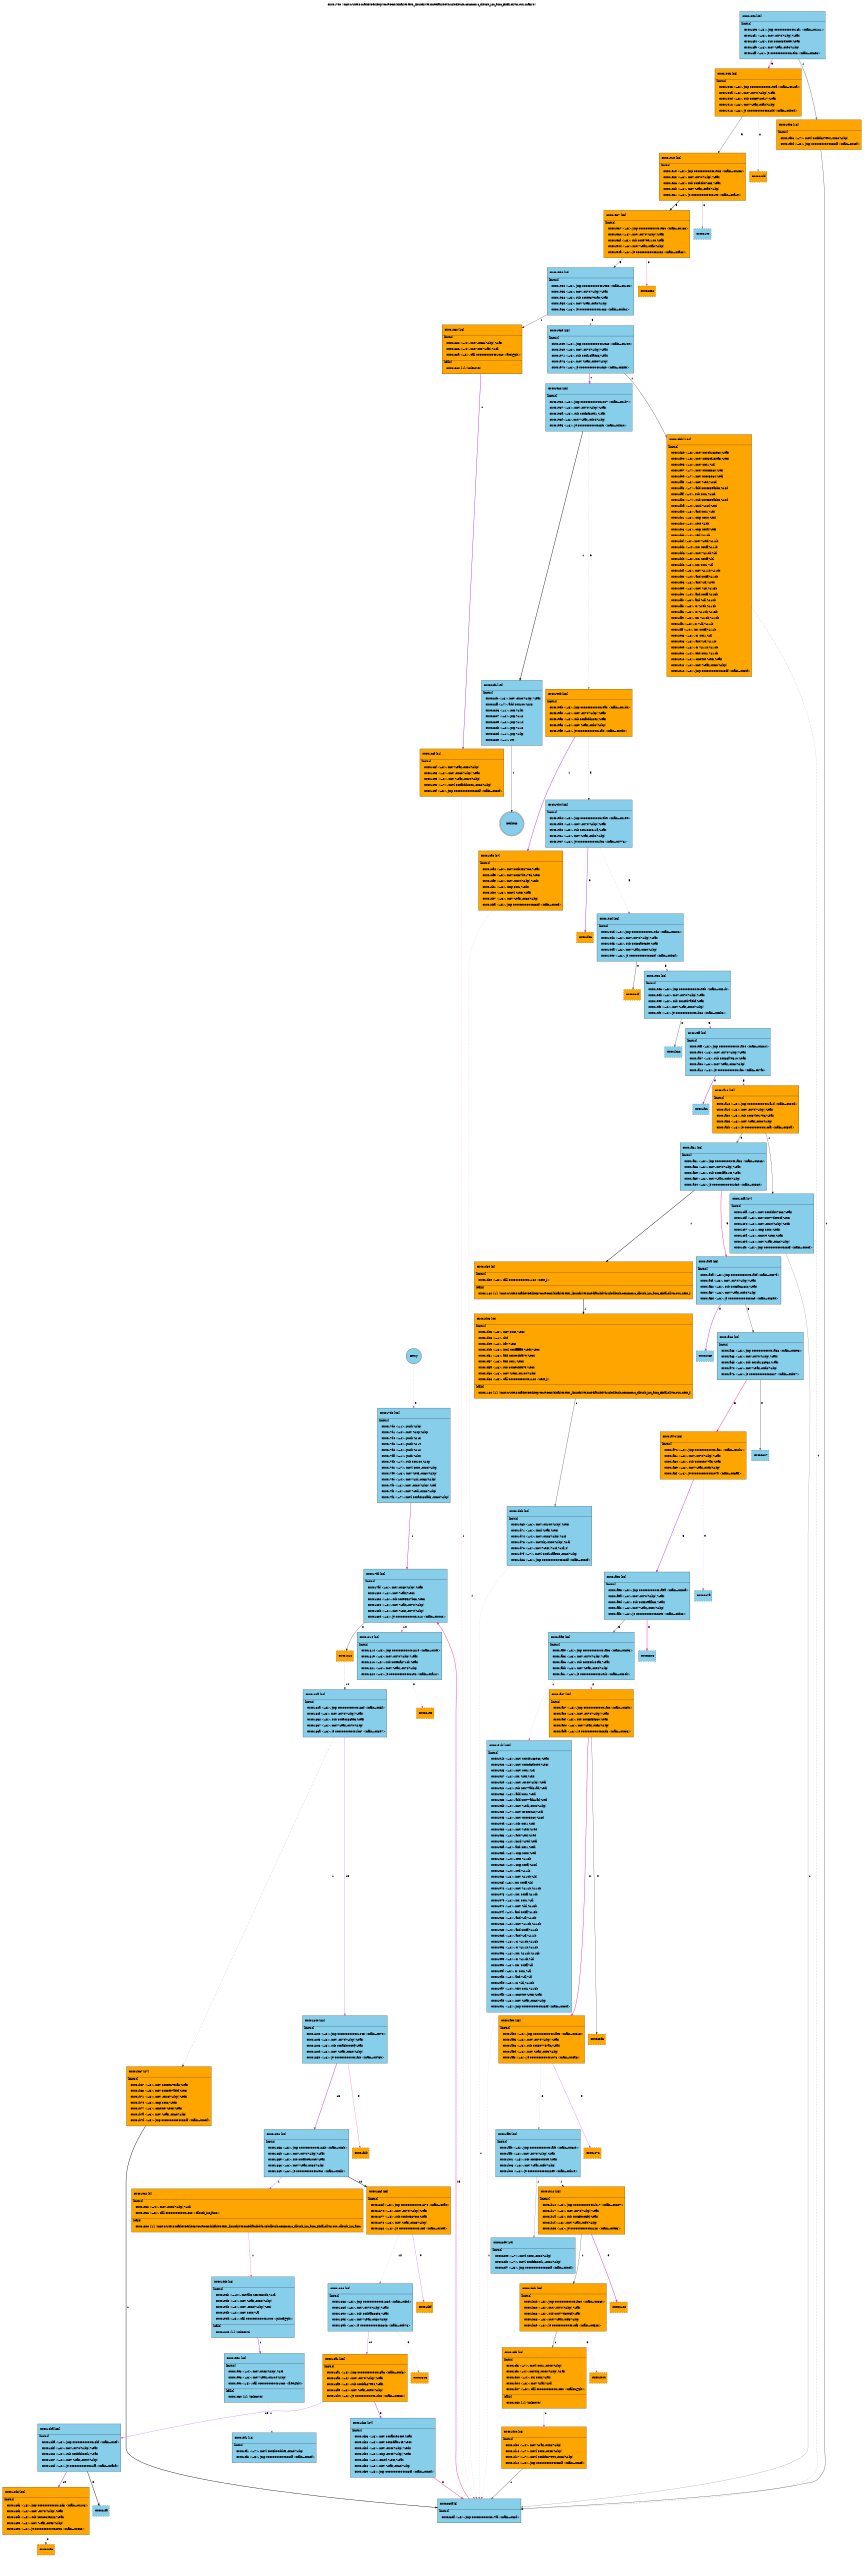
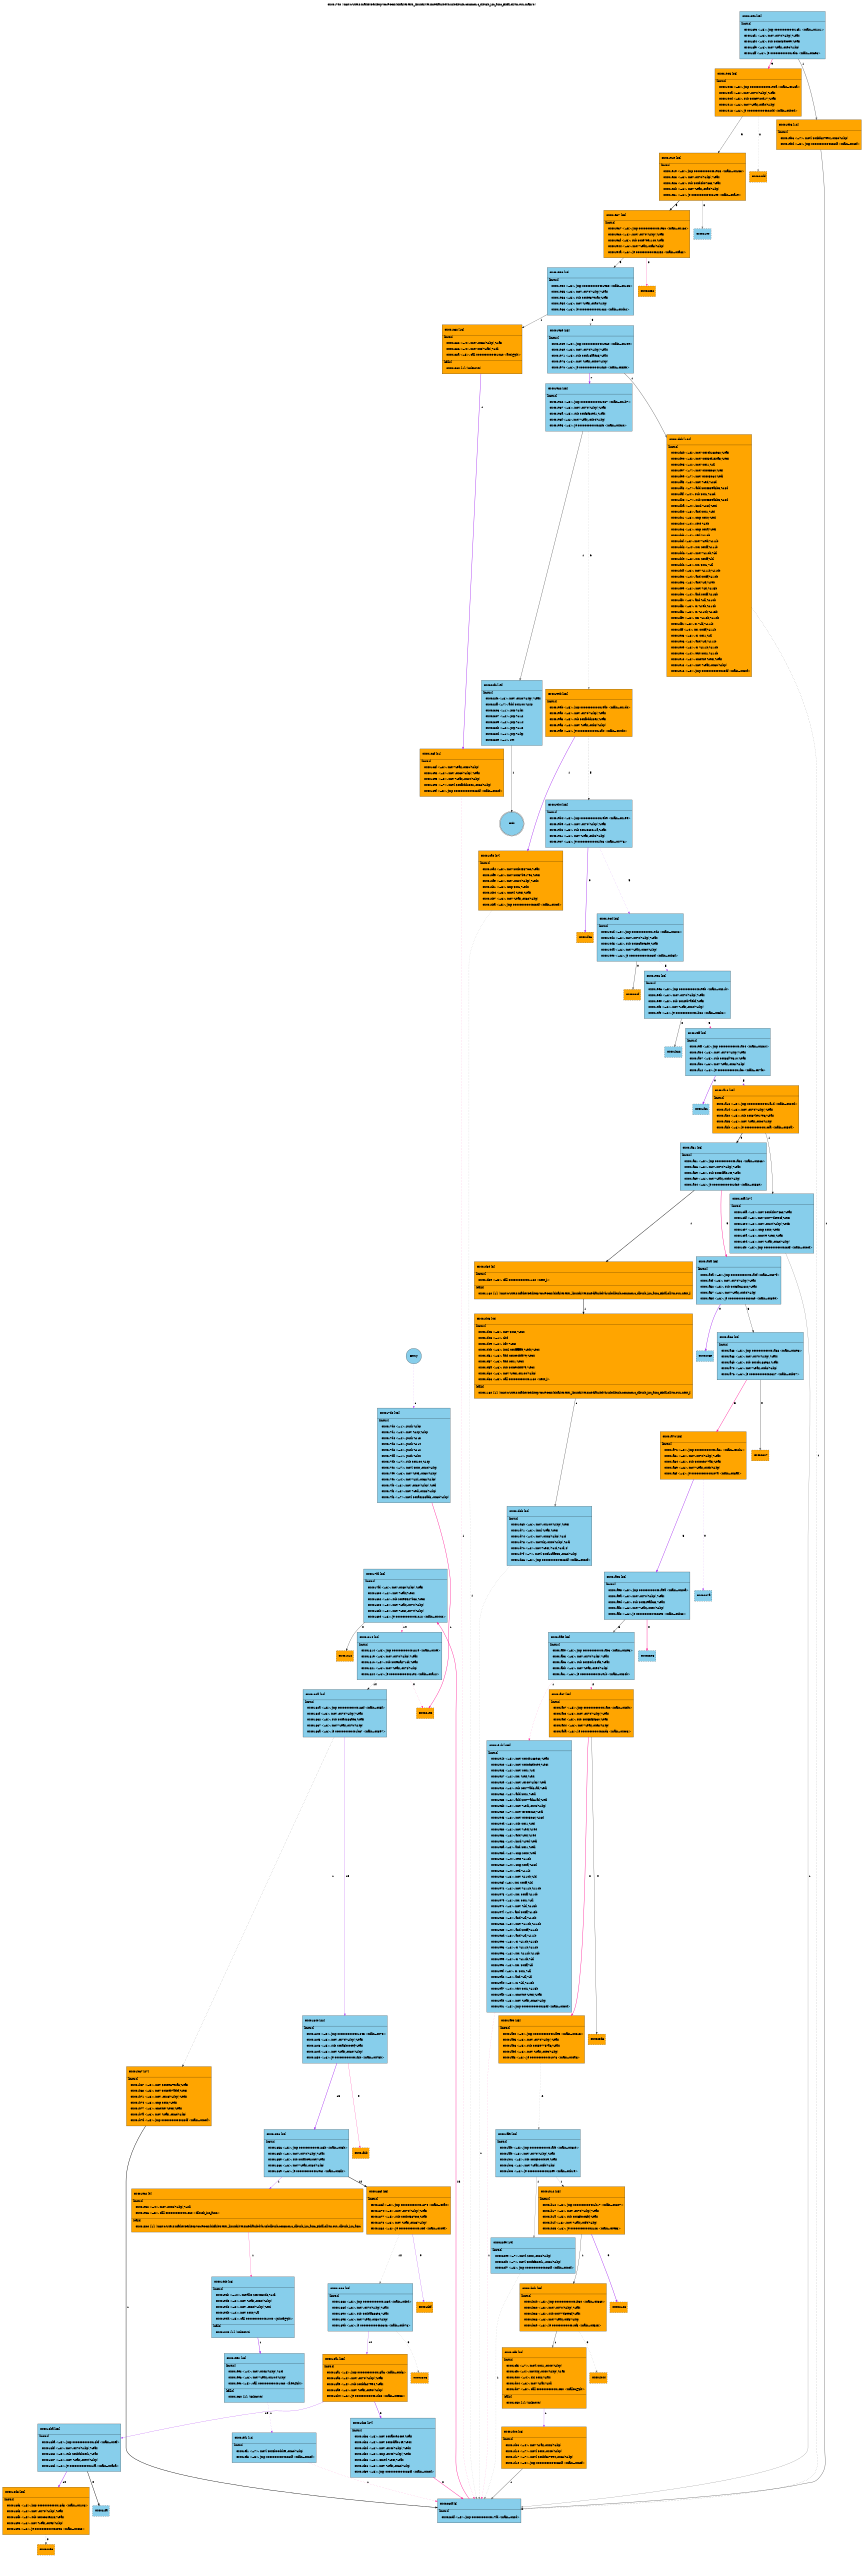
edge "0x401982 [25]" -> "0x4022fc [19]": color black -> gray40
node "Desktop": label "Desktop" -> "Exit"
edge "0x401a18 [25]" -> "0x401a31 [25]": color gray40 -> black
edge "Entry" -> "0x4017d0 [45]": label " 4" -> " 1"
node "0x402327": fillcolor skyblue -> orange
edge "0x4017d0 [45]" -> "0x4017fd [23]": now "0x4017d0 [45]" -> "0x4021e2"
edge "0x401c12" -> "0x40182a [22]": now "0x401814 [22]" -> "0x40182a [22]"
node "0x401c76": removed
edge "0x4022e9 [19]" -> "0x4023df [5]": added, label "1"
edge "0x401ef1 [12]" -> "0x4023df [5]": added, label "1"
